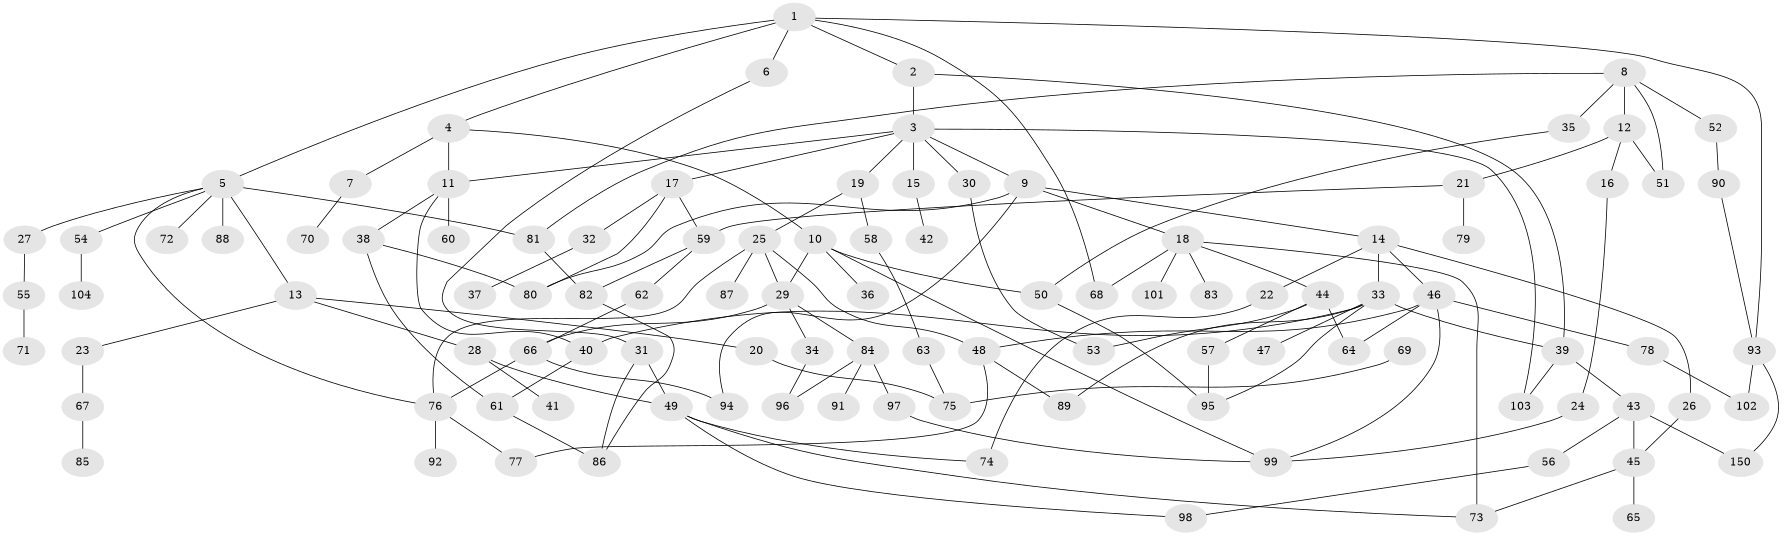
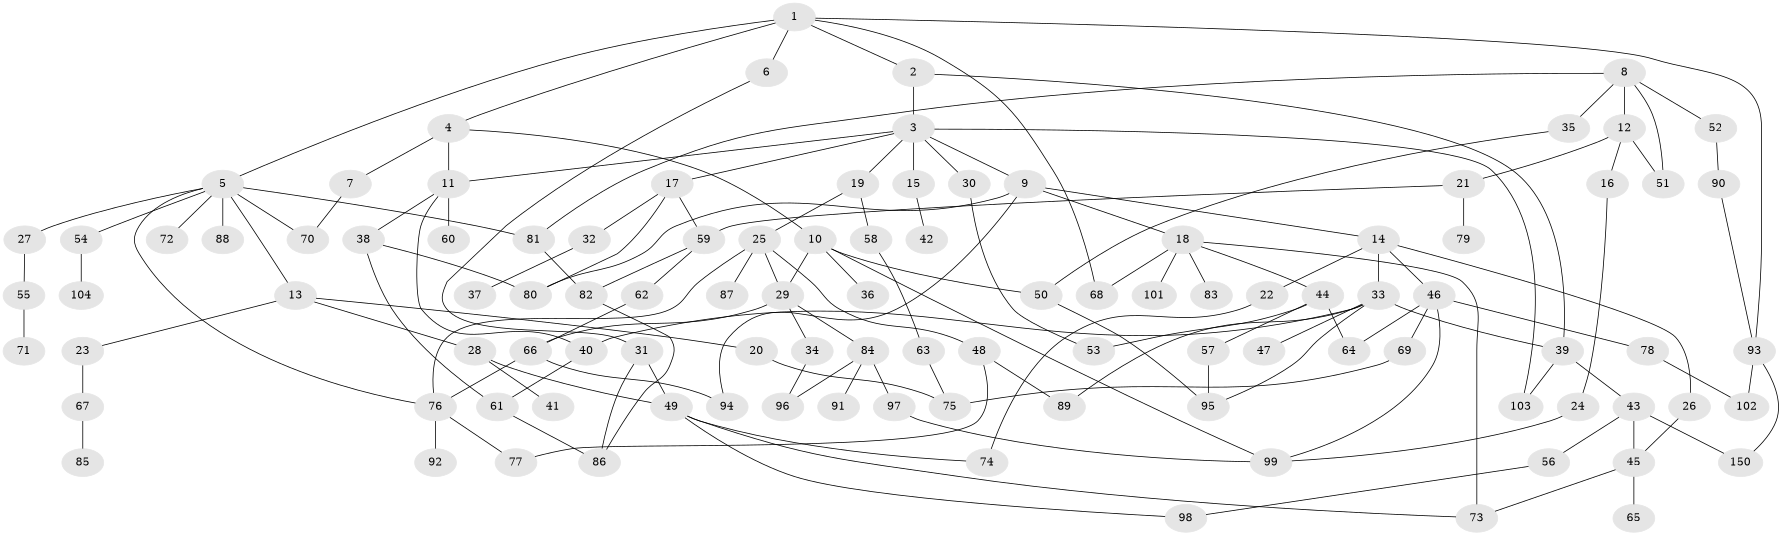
edge "5" -- "70": added
edge "46" -- "48": now "46" -- "69"
